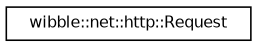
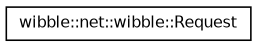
node "wibble::net::http::Request": label "wibble::net::http::Request" -> "wibble::net::wibble::Request"
